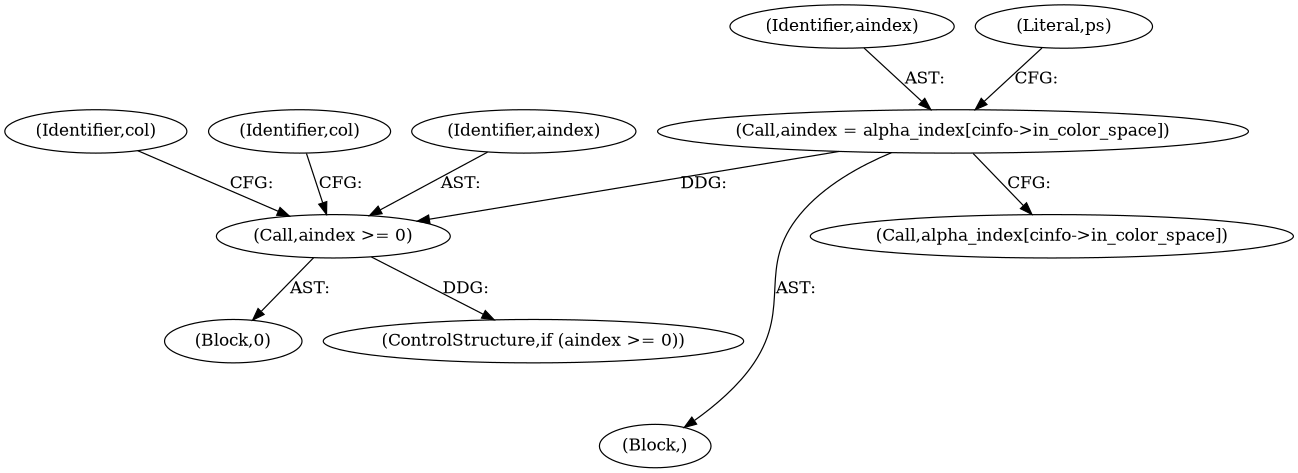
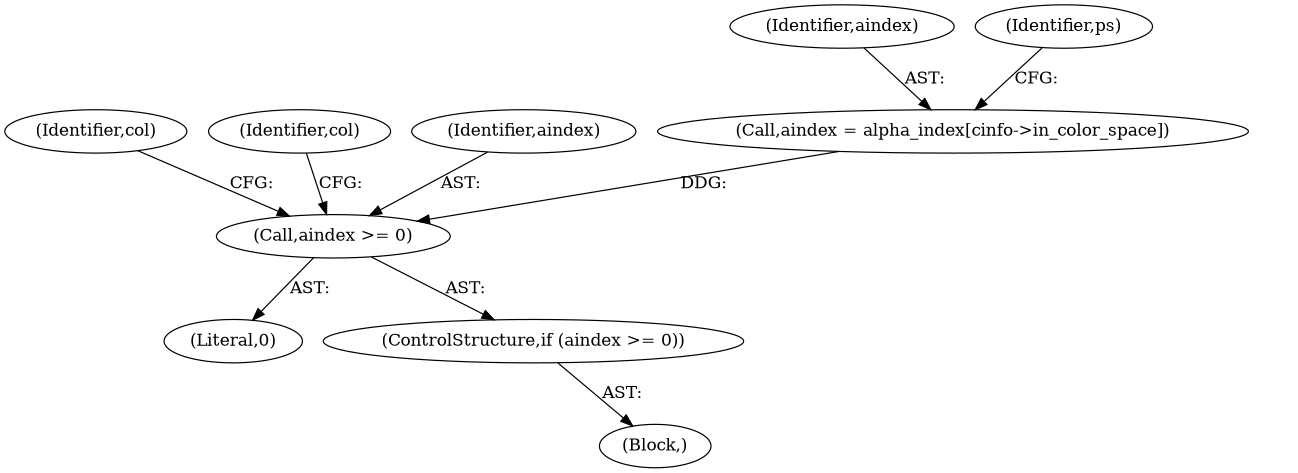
node "(Literal,ps)": label "(Literal,ps)" -> "(Identifier,ps)"
node "(Call,alpha_index[cinfo->in_color_space])": removed
edge "(Call,aindex = alpha_index[cinfo->in_color_space])" -> "(Block,)": now "(ControlStructure,if (aindex >= 0))" -> "(Block,)"
edge "(Call,aindex >= 0)" -> "(ControlStructure,if (aindex >= 0))": label "DDG: " -> "AST: "
node "(Block,0)": label "(Block,0)" -> "(Literal,0)"
